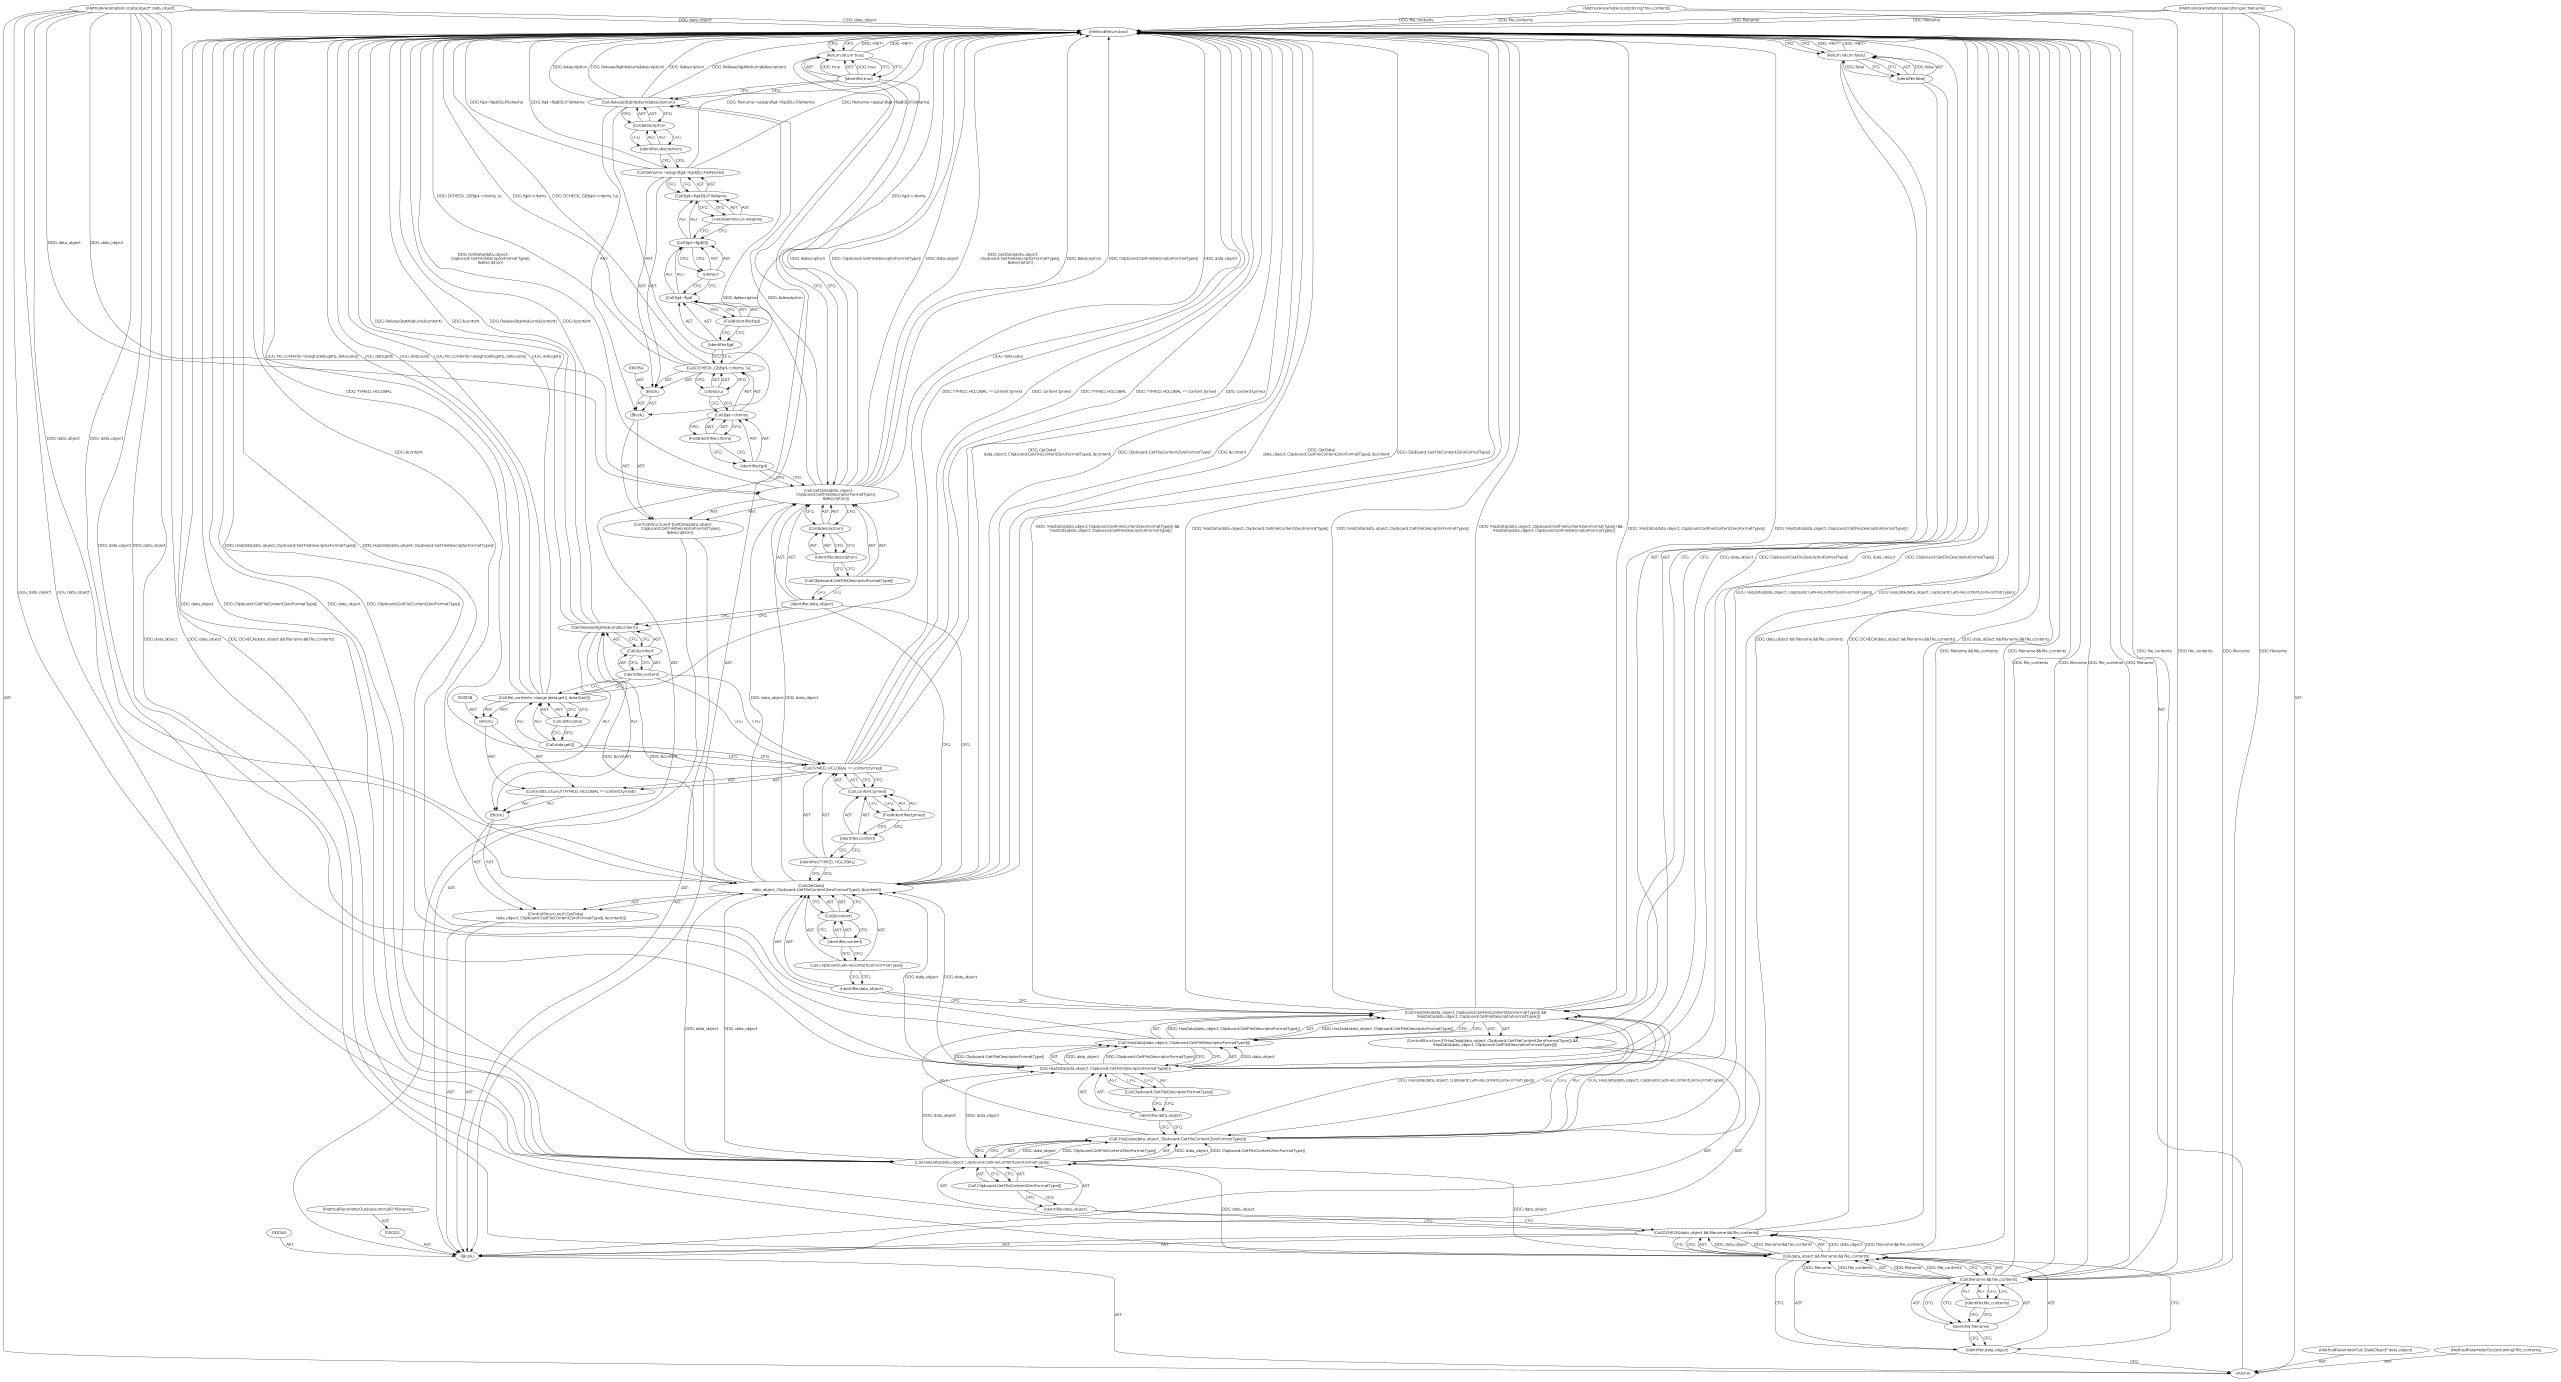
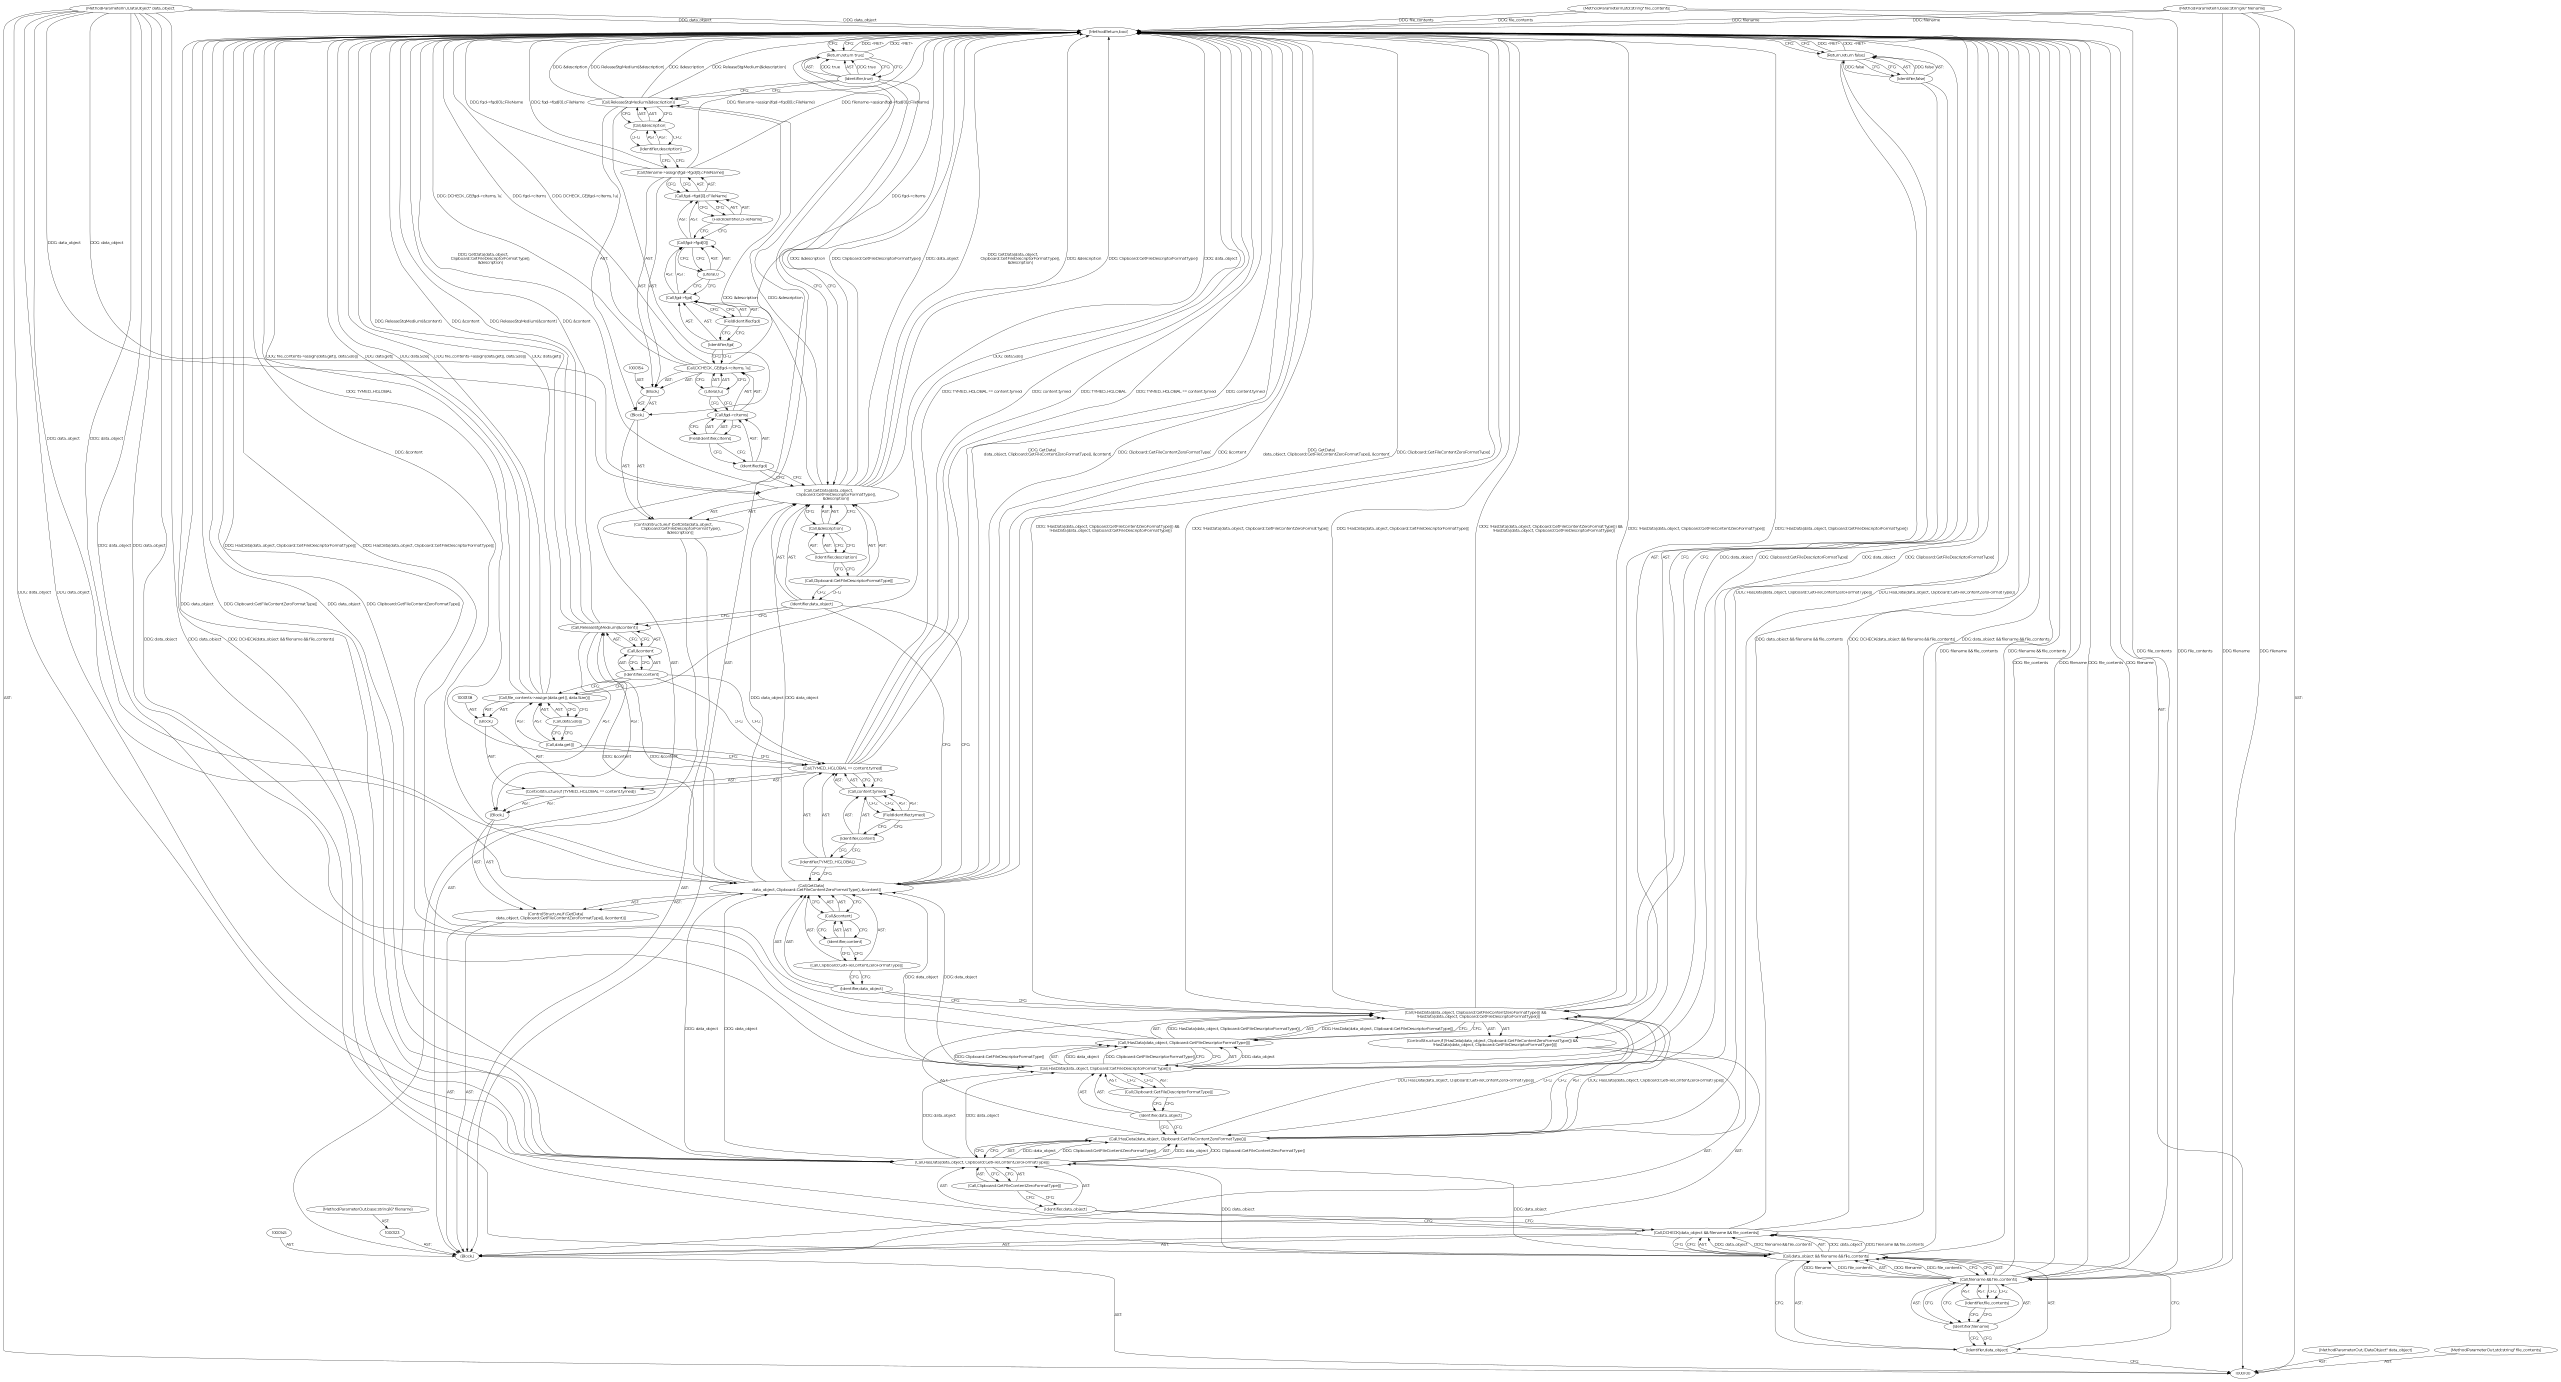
edge "1000100" -> "(MethodReturn,bool)": reversed
